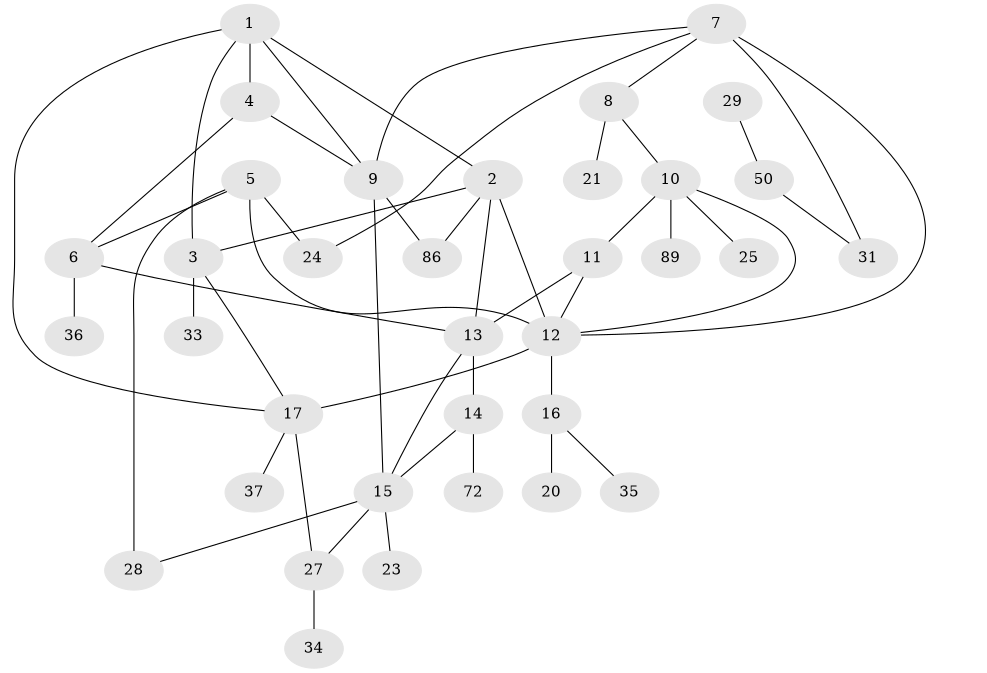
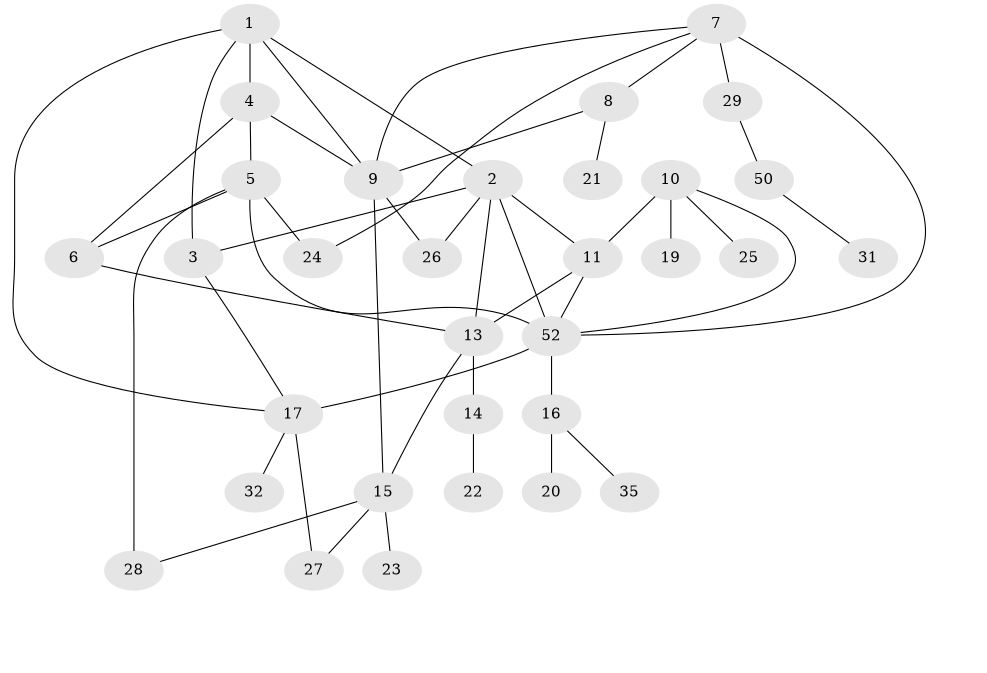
edge "7" -- "31": now "7" -- "29"
edge "4" -- "5": added
edge "8" -- "10": now "8" -- "9"
edge "2" -- "11": added
node "86": label "86" -> "26"
node "89": label "89" -> "19"
node "36": removed
node "33": removed
node "12": label "12" -> "52"
edge "14" -- "15": removed
node "37": label "37" -> "32"
node "72": label "72" -> "22"
node "34": removed
